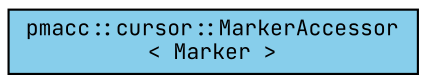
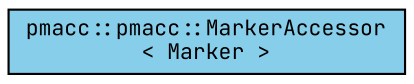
node "pmacc::cursor::MarkerAccessor < Marker >": label "pmacc::cursor::MarkerAccessor < Marker >" -> "pmacc::pmacc::MarkerAccessor < Marker >"
